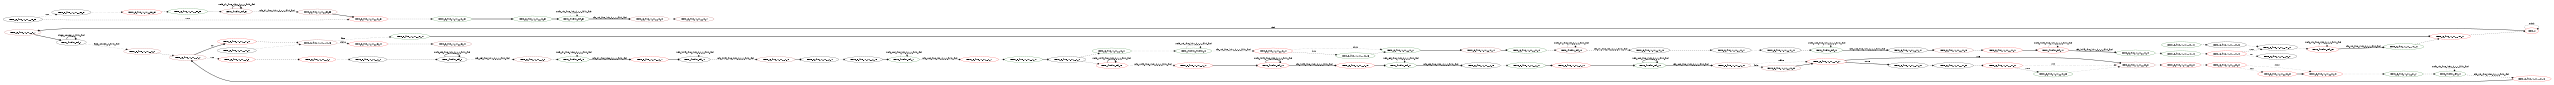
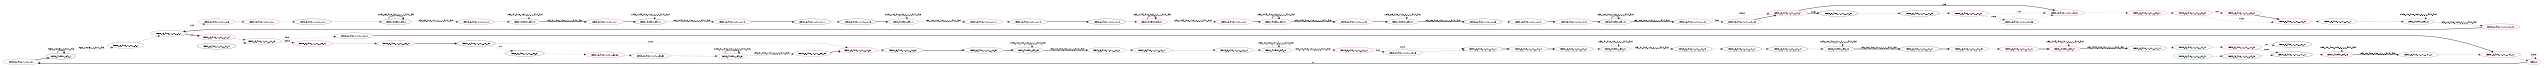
edge "LEGUP_0" -> "LEGUP_F_func_16_BB__0_1": label "start" -> "int"
edge "LEGUP_F_func_16_BB__45_49" -> "LEGUP_F_func_16_BB__45_50": added
node "LEGUP_function_function_63": label "LEGUP_function_function_63" -> "LEGUP_function_call_63"
edge "LEGUP_F_func_16_BB__4_19" -> "LEGUP_F_func_16_BB__63_62": now "LEGUP_F_func_16_BB__63_61" -> "LEGUP_F_func_16_BB__63_62"
edge "LEGUP_function_call_10" -> "LEGUP_F_func_16_BB__4_11": label "safe_div_func_int33_t_s_s_finish_final" -> "safe_div_func_int32_t_s_s_finish_final"
